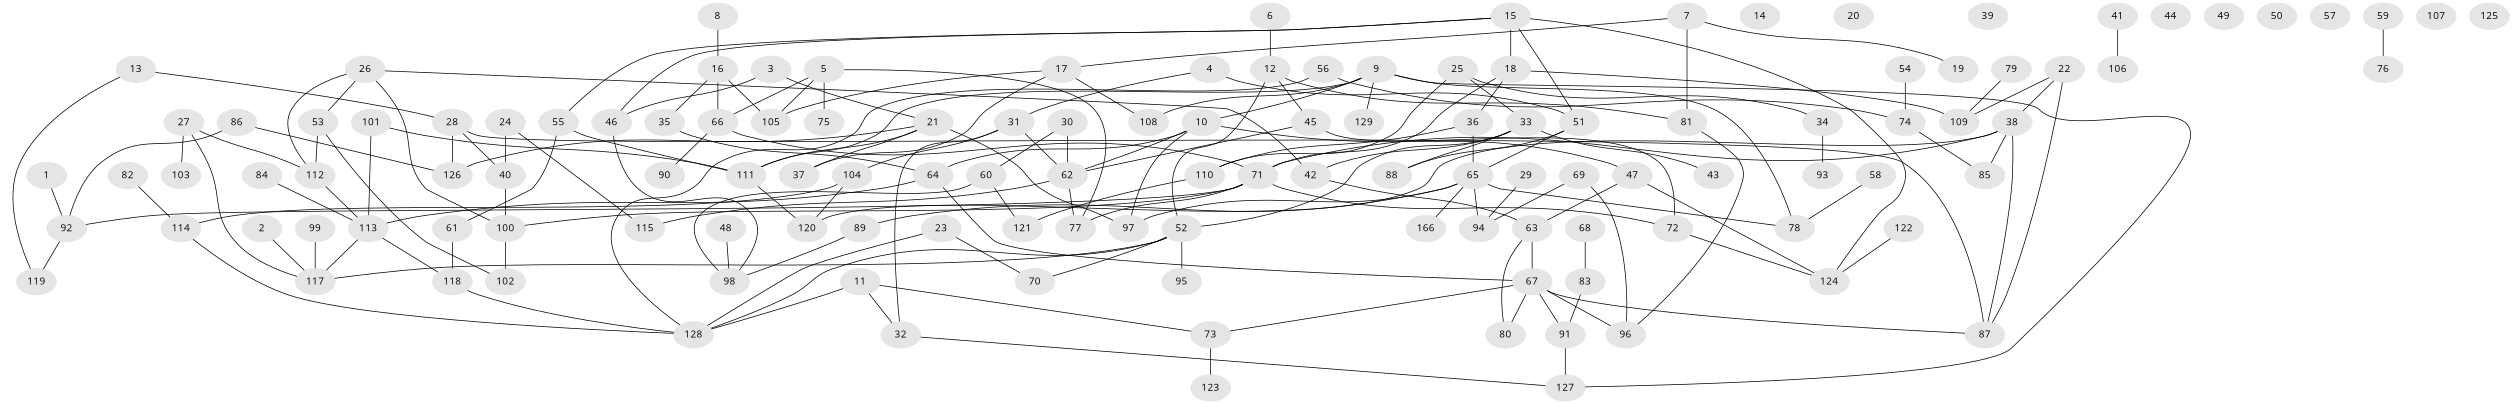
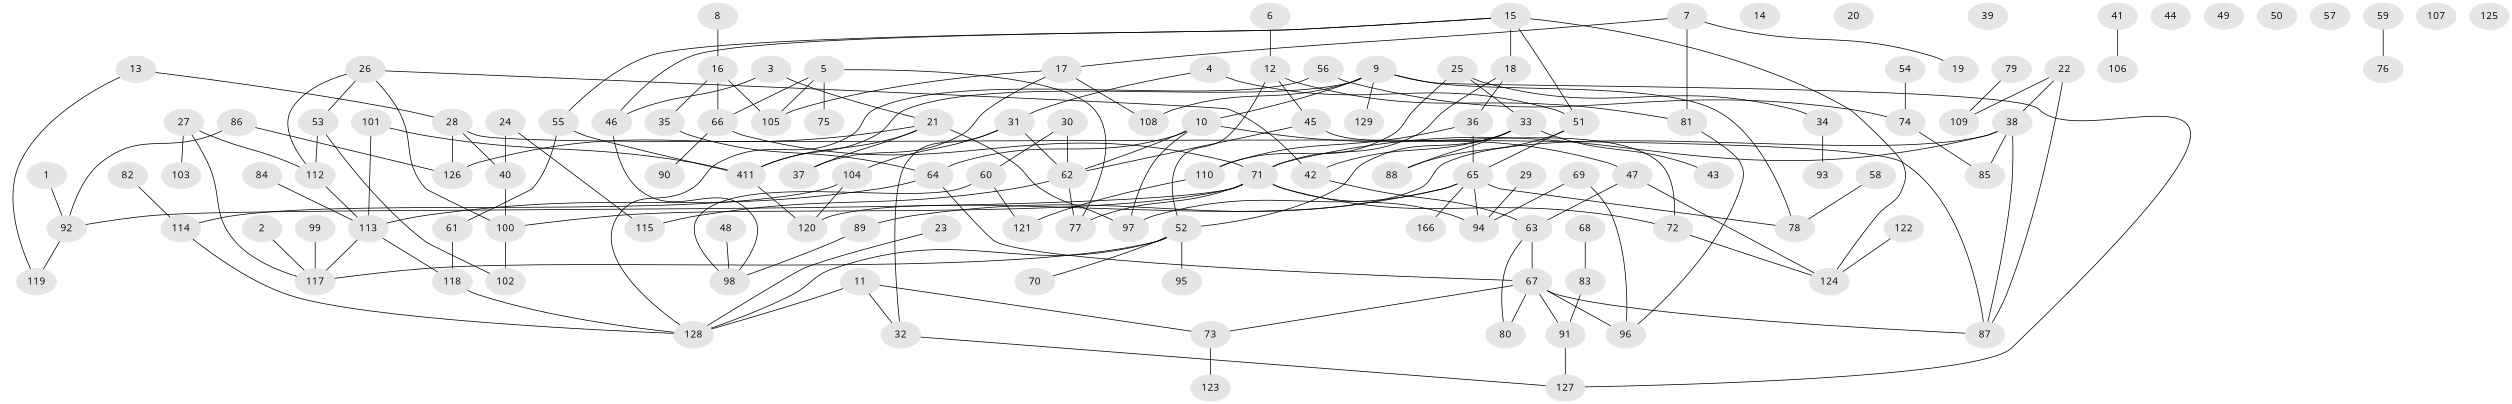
edge "18" -- "109": removed
node "111": label "111" -> "411"
edge "71" -- "94": added
edge "23" -- "70": removed
